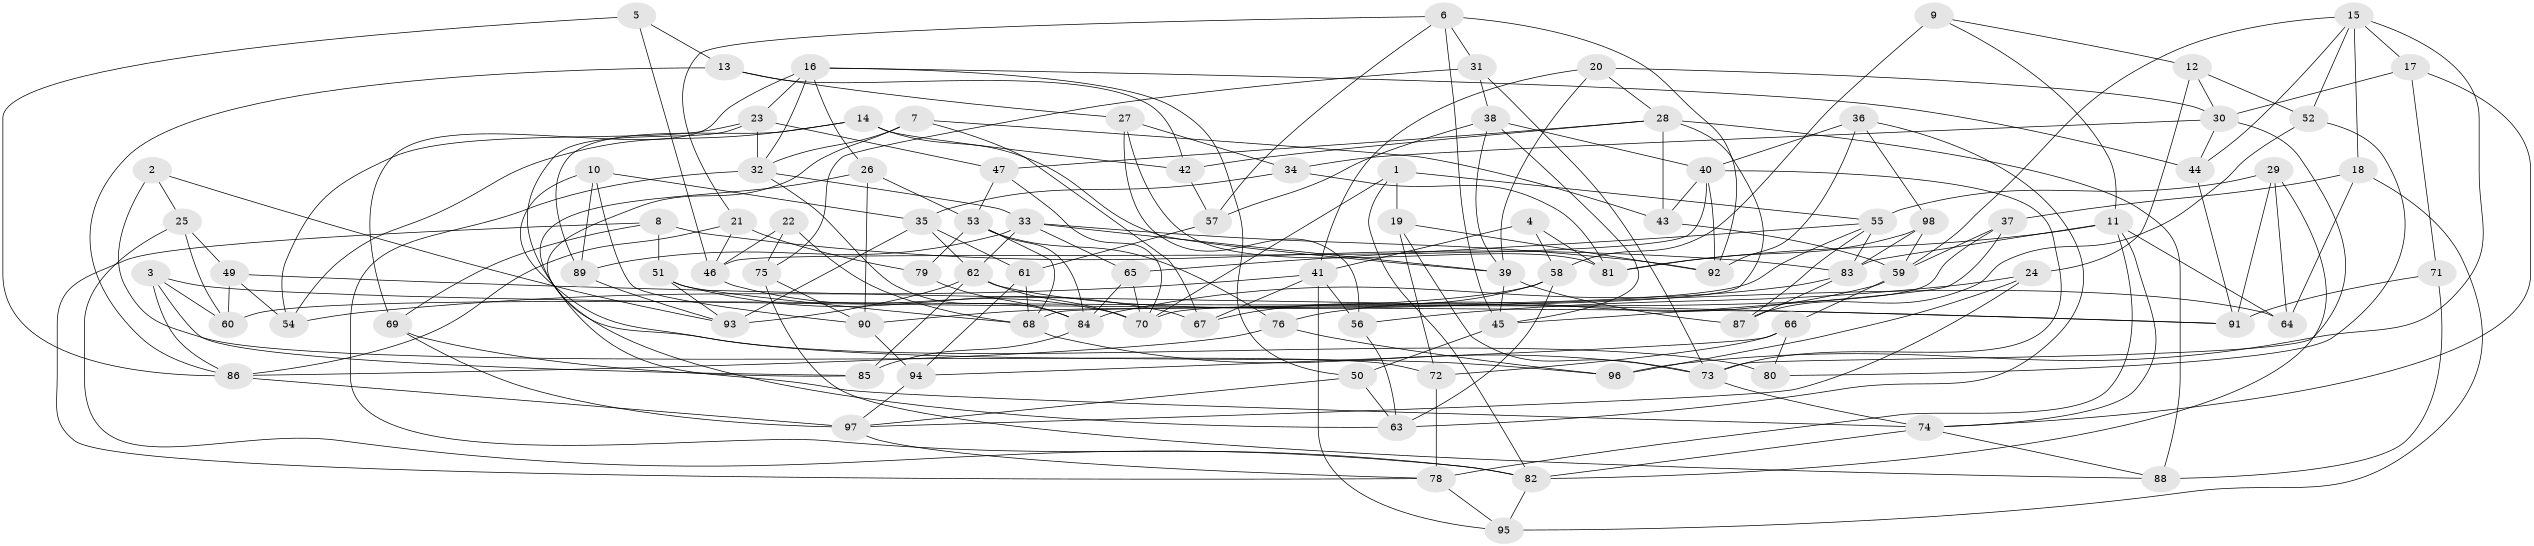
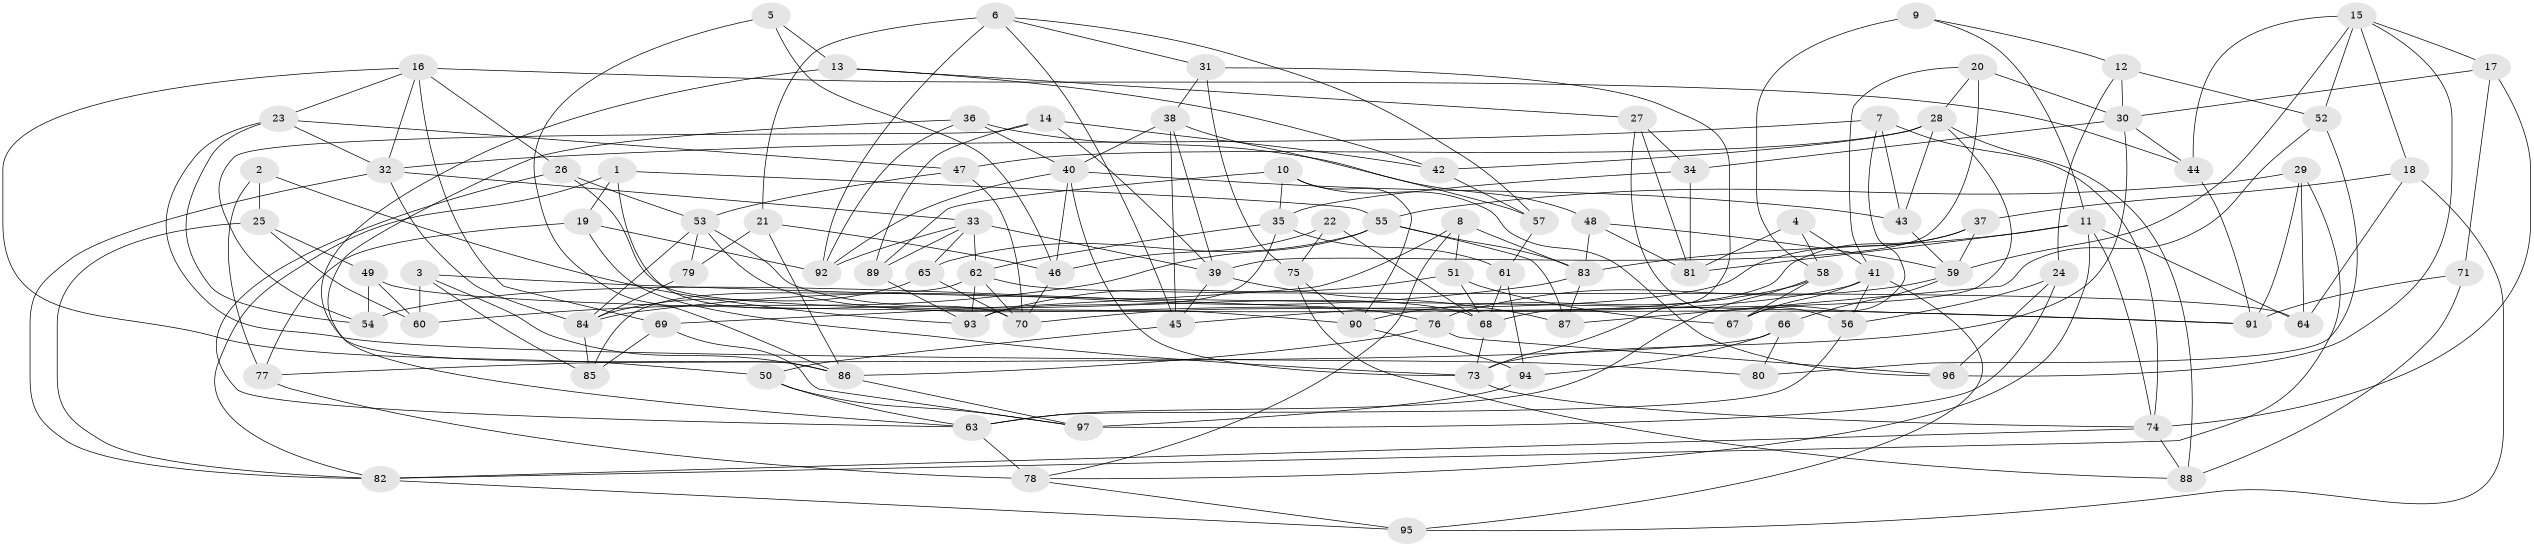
node "98": label "98" -> "48"
node "72": label "72" -> "77"
edge "97" -- "78": now "63" -- "78"
